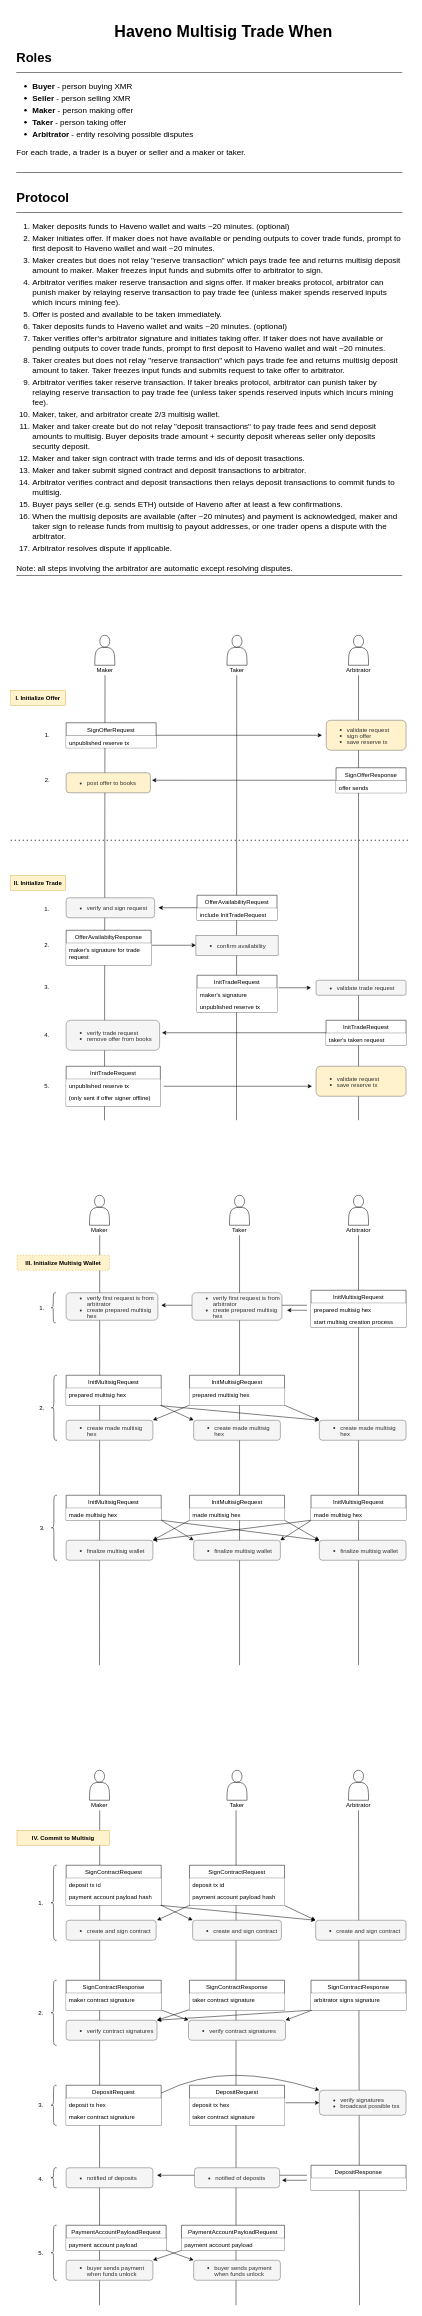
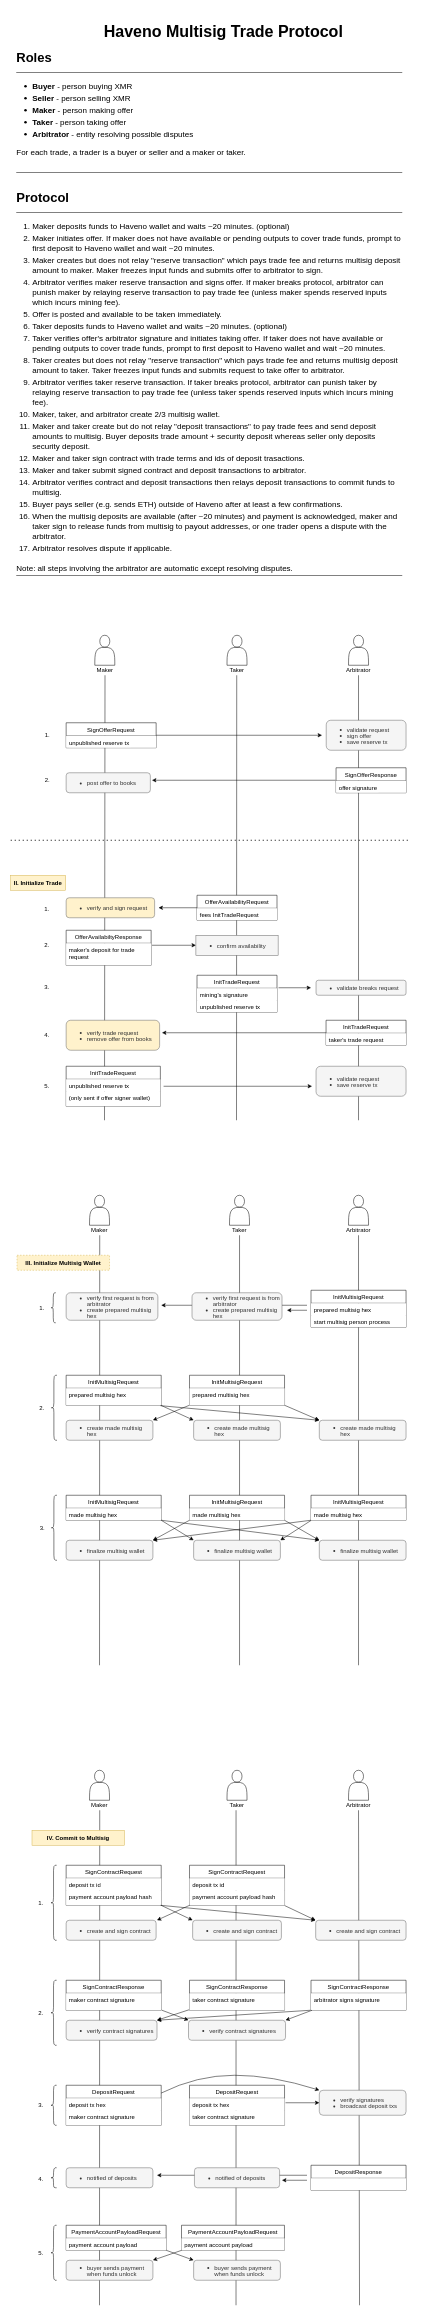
node "Haveno Multisig Trade When": label "Haveno Multisig Trade When" -> "Haveno Multisig Trade Protocol"
node "I. Initialize Offer": removed
node "validate request sign offer save reserve tx": fillcolor #fff2cc -> #f5f5f5
node "post offer to books": fillcolor #fff2cc -> #f5f5f5
node "offer sends": label "offer sends" -> "offer signature"
node "verify and sign request": fillcolor #f5f5f5 -> #fff2cc
node "include InitTradeRequest": label "include InitTradeRequest" -> "fees InitTradeRequest"
node "maker's signature for trade request": label "maker's signature for trade request" -> "maker's deposit for trade request"
node "validate trade request": label "validate trade request" -> "validate breaks request"
node "maker's signature": label "maker's signature" -> "mining's signature"
node "verify trade request remove offer from books": fillcolor #f5f5f5 -> #fff2cc
node "taker's taken request": label "taker's taken request" -> "taker's trade request"
node "validate request save reserve tx": fillcolor #fff2cc -> #f5f5f5
node "(only sent if offer signer offline)": label "(only sent if offer signer offline)" -> "(only sent if offer signer wallet)"
node "start multisig creation process": label "start multisig creation process" -> "start multisig person process"
node "IV. Commit to Multisig": moved (63, 1838) -> (78, 1838)
node "verify signatures broadcast possible txs": label "verify signatures broadcast possible txs" -> "verify signatures broadcast deposit txs"
